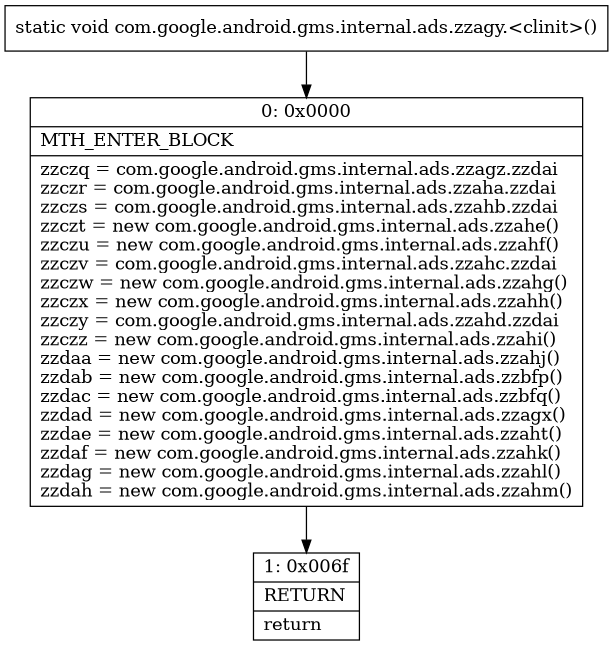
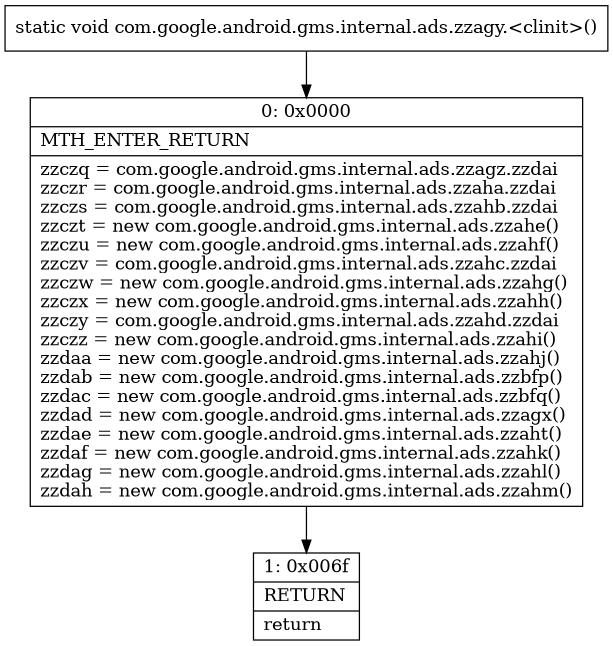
node "0: 0x0000": text "MTH_ENTER_BLOCK" -> "MTH_ENTER_RETURN"
